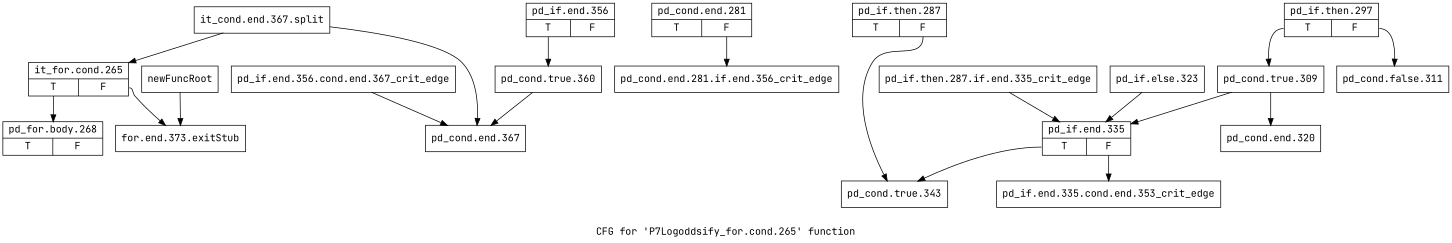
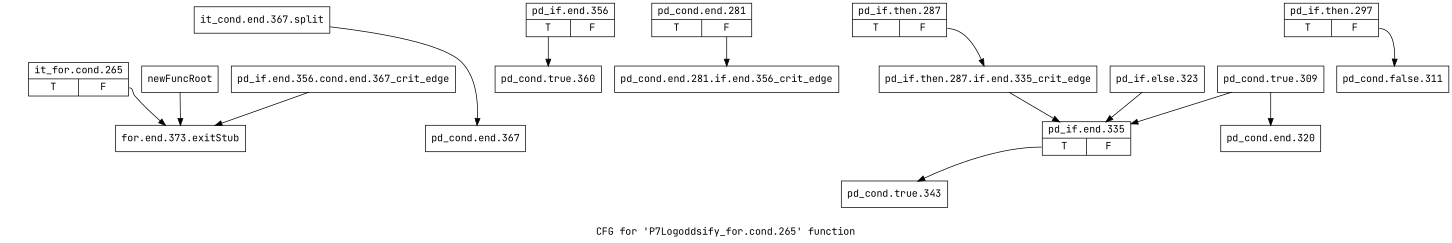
edge "pd_if.then.297" -> "pd_cond.true.309": removed
edge "it_cond.end.367.split" -> "it_for.cond.265": removed
edge "pd_if.then.287" -> "pd_cond.true.343": now "pd_if.then.287" -> "pd_if.then.287.if.end.335_crit_edge"
edge "pd_if.end.356.cond.end.367_crit_edge" -> "pd_cond.end.367": now "pd_if.end.356.cond.end.367_crit_edge" -> "for.end.373.exitStub"
edge "pd_cond.true.360" -> "pd_cond.end.367": removed
node "pd_for.body.268": removed
node "pd_if.end.335.cond.end.353_crit_edge": removed
